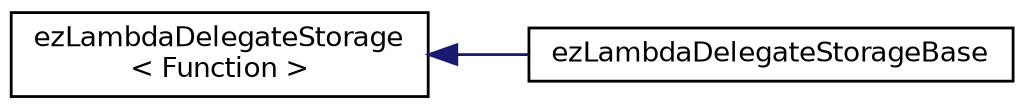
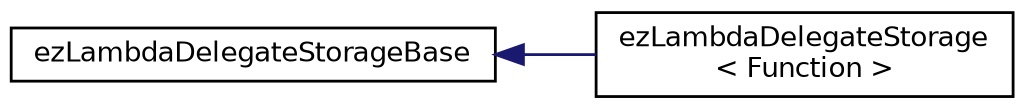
edge "ezLambdaDelegateStorageBase" -> "ezLambdaDelegateStorage < Function >": reversed
